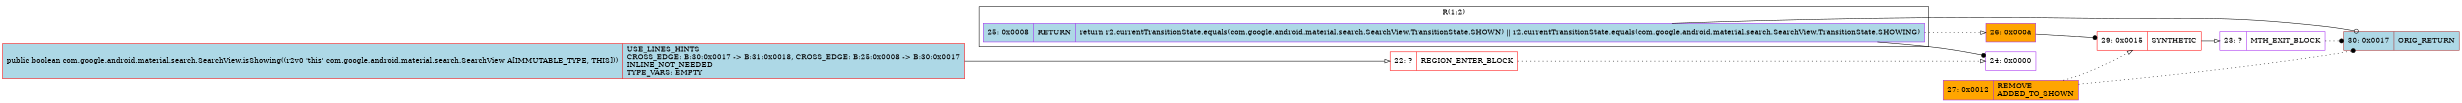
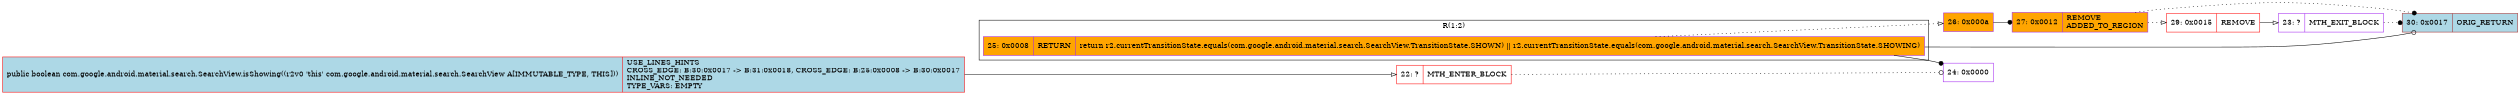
node "25: 0x0008": fillcolor lightblue -> orange
edge "26: 0x000a" -> "29: 0x0015": now "26: 0x000a" -> "27: 0x0012"
node "29: 0x0015": text "SYNTHETIC" -> "REMOVE"
node "22: ?": text "REGION_ENTER_BLOCK" -> "MTH_ENTER_BLOCK"
edge "22: ?" -> "24: 0x0000": arrowhead onormal -> odot
node "27: 0x0012": text "ADDED_TO_SHOWN" -> "ADDED_TO_REGION"
